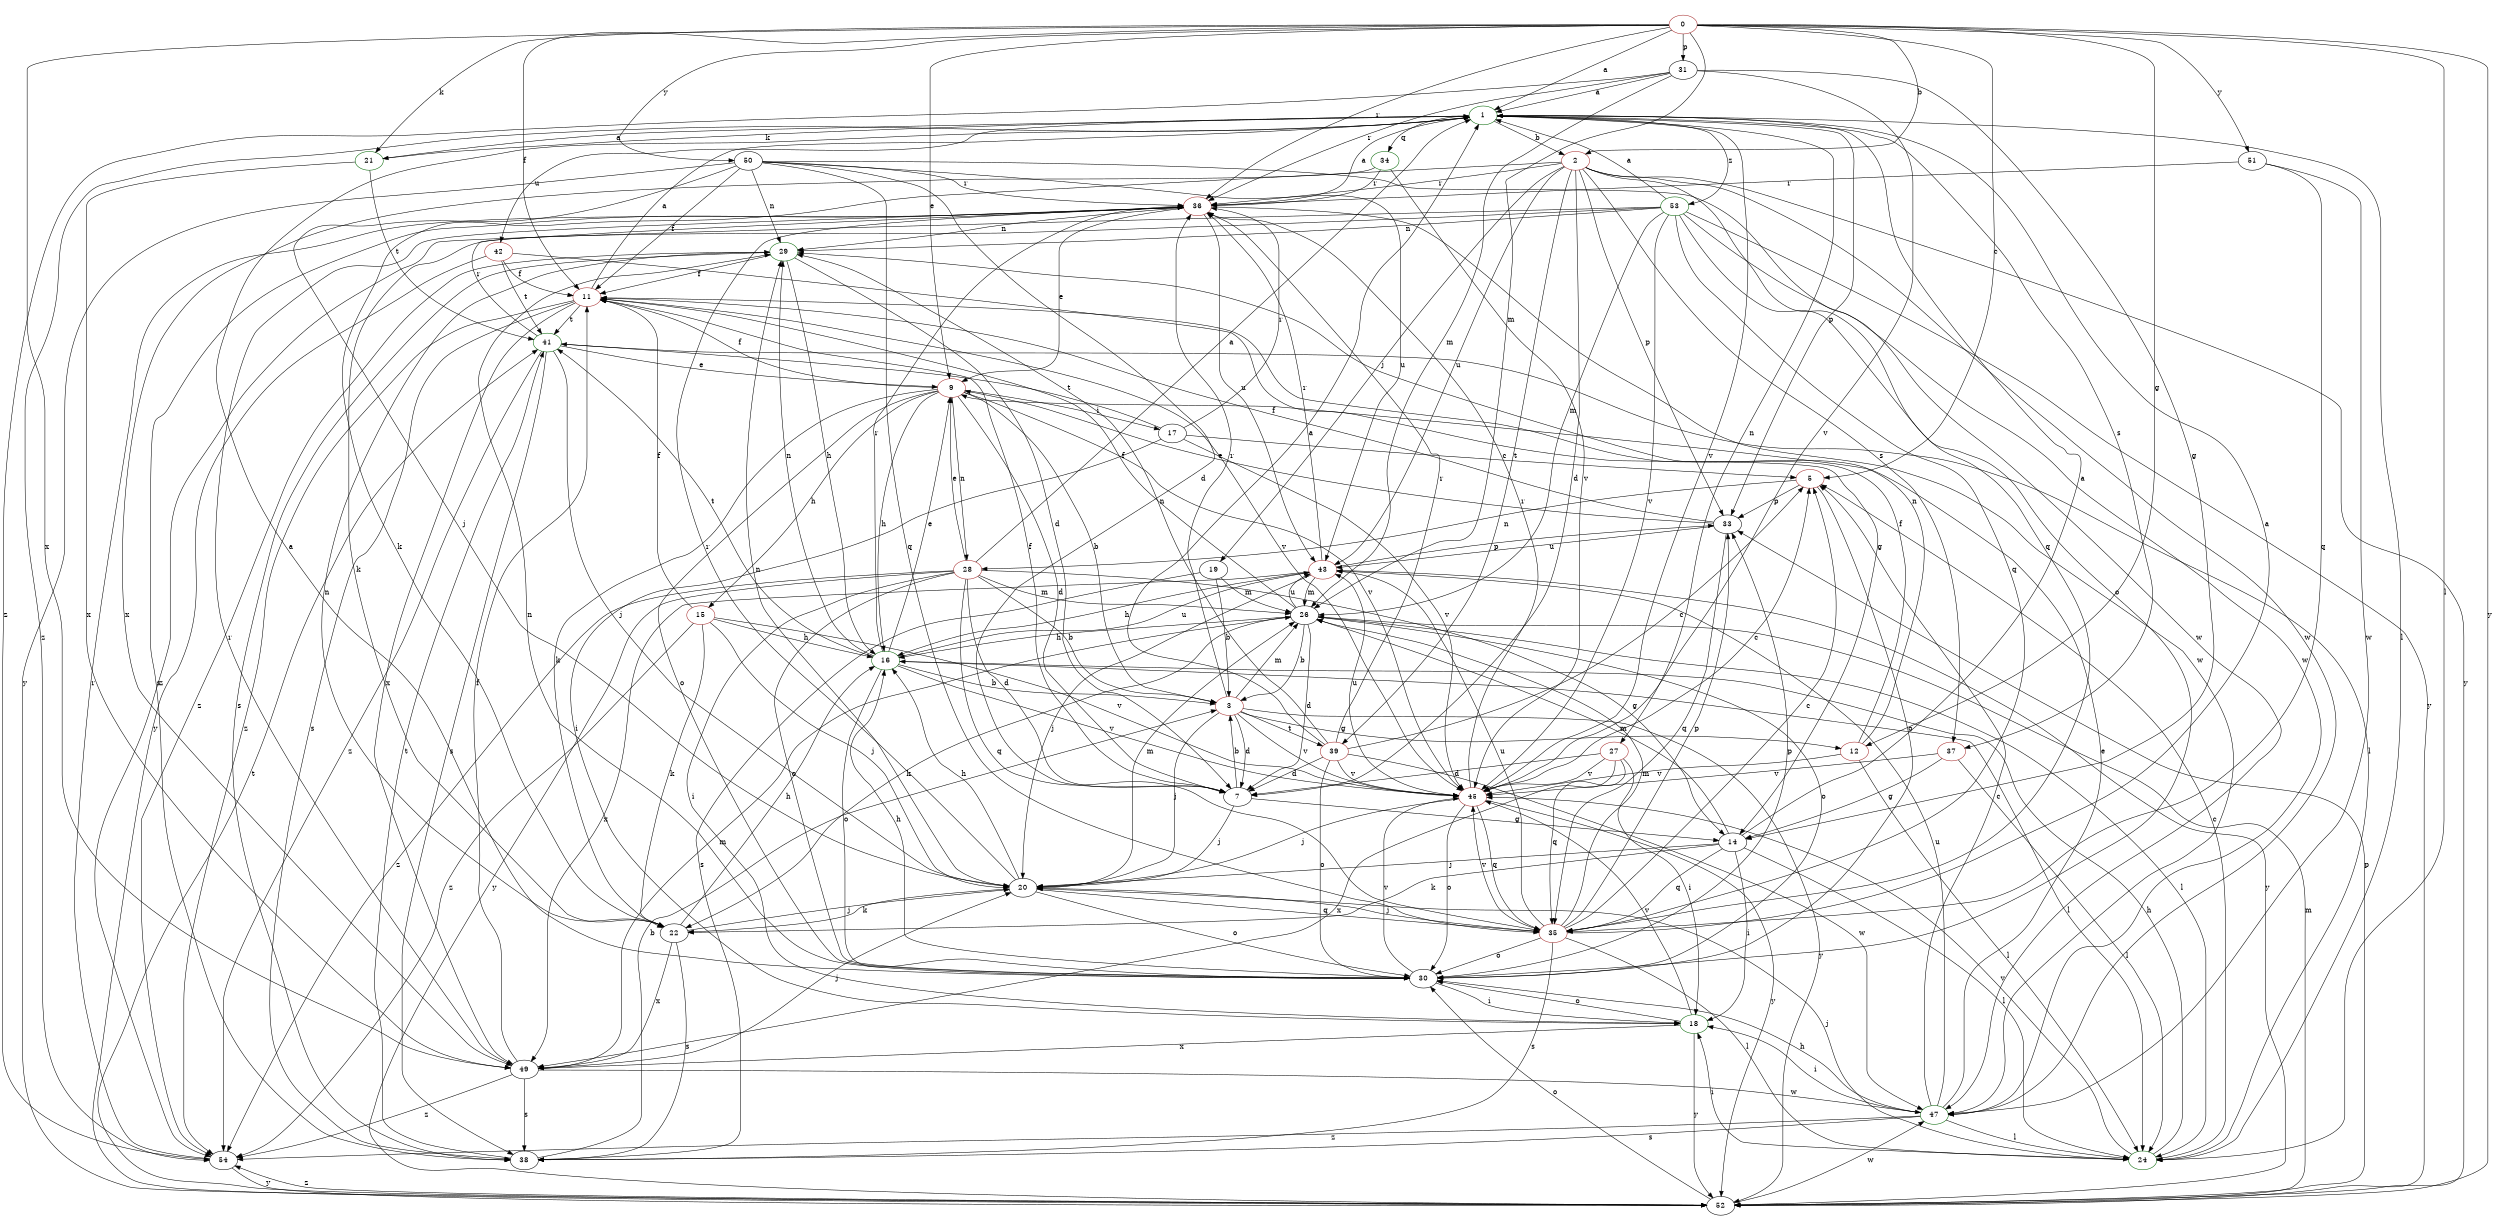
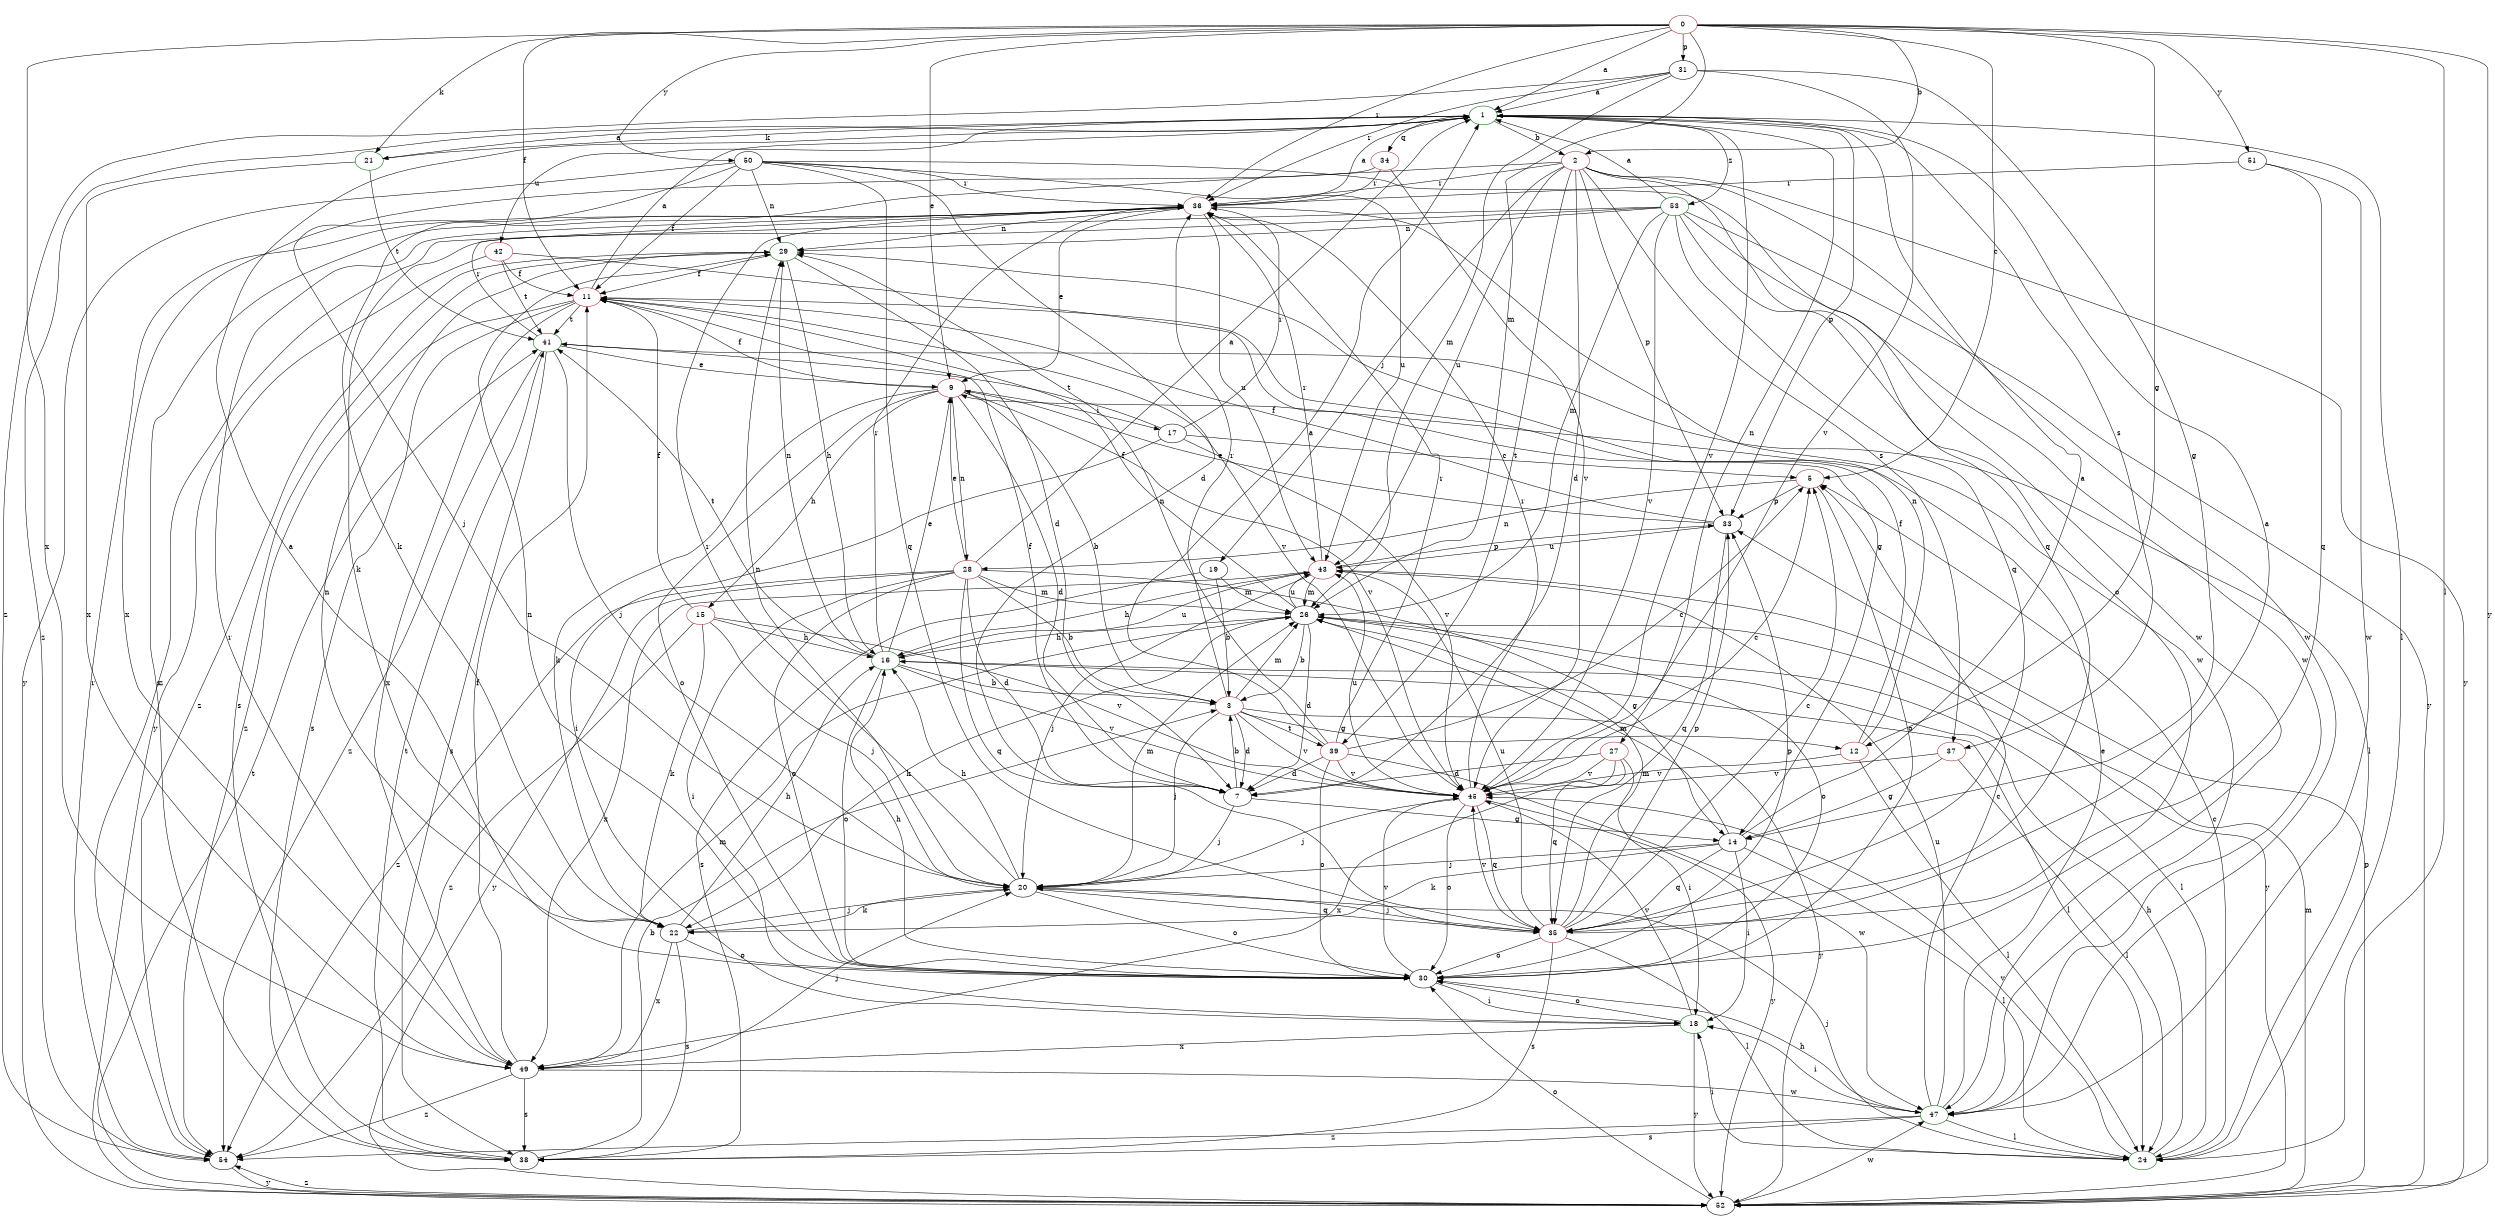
node "34": color darkgreen -> brown
edge "9" -> "16": removed, label "h"
edge "22" -> "30": added, label "o"
